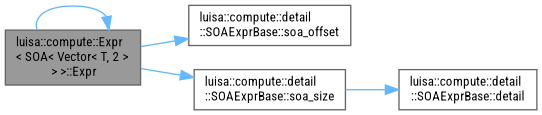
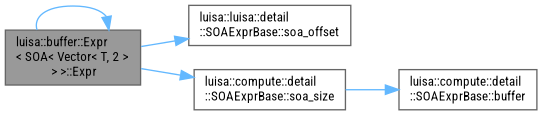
node "luisa::compute::detail ::SOAExprBase::soa_offset": label "luisa::compute::detail ::SOAExprBase::soa_offset" -> "luisa::luisa::detail ::SOAExprBase::soa_offset"
node "luisa::compute::Expr < SOA< Vector< T, 2 > > >::Expr": label "luisa::compute::Expr < SOA< Vector< T, 2 > > >::Expr" -> "luisa::buffer::Expr < SOA< Vector< T, 2 > > >::Expr"
node "luisa::compute::detail ::SOAExprBase::detail": label "luisa::compute::detail ::SOAExprBase::detail" -> "luisa::compute::detail ::SOAExprBase::buffer"
